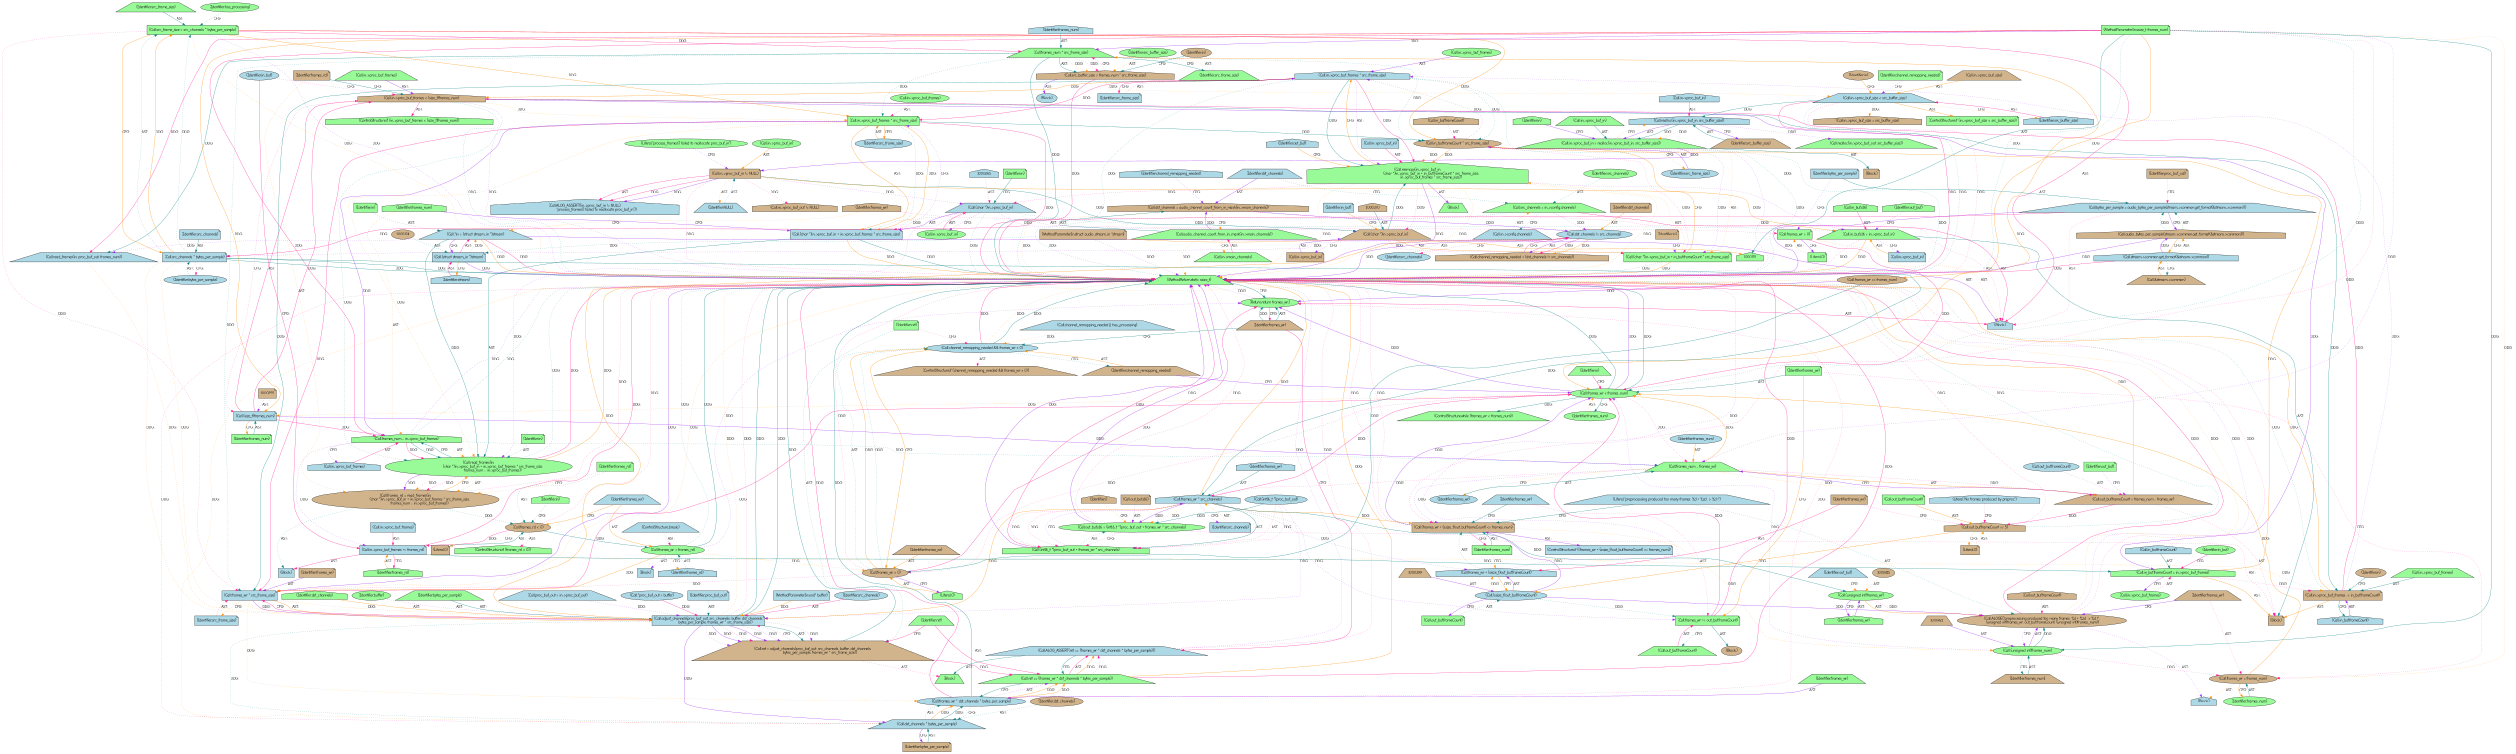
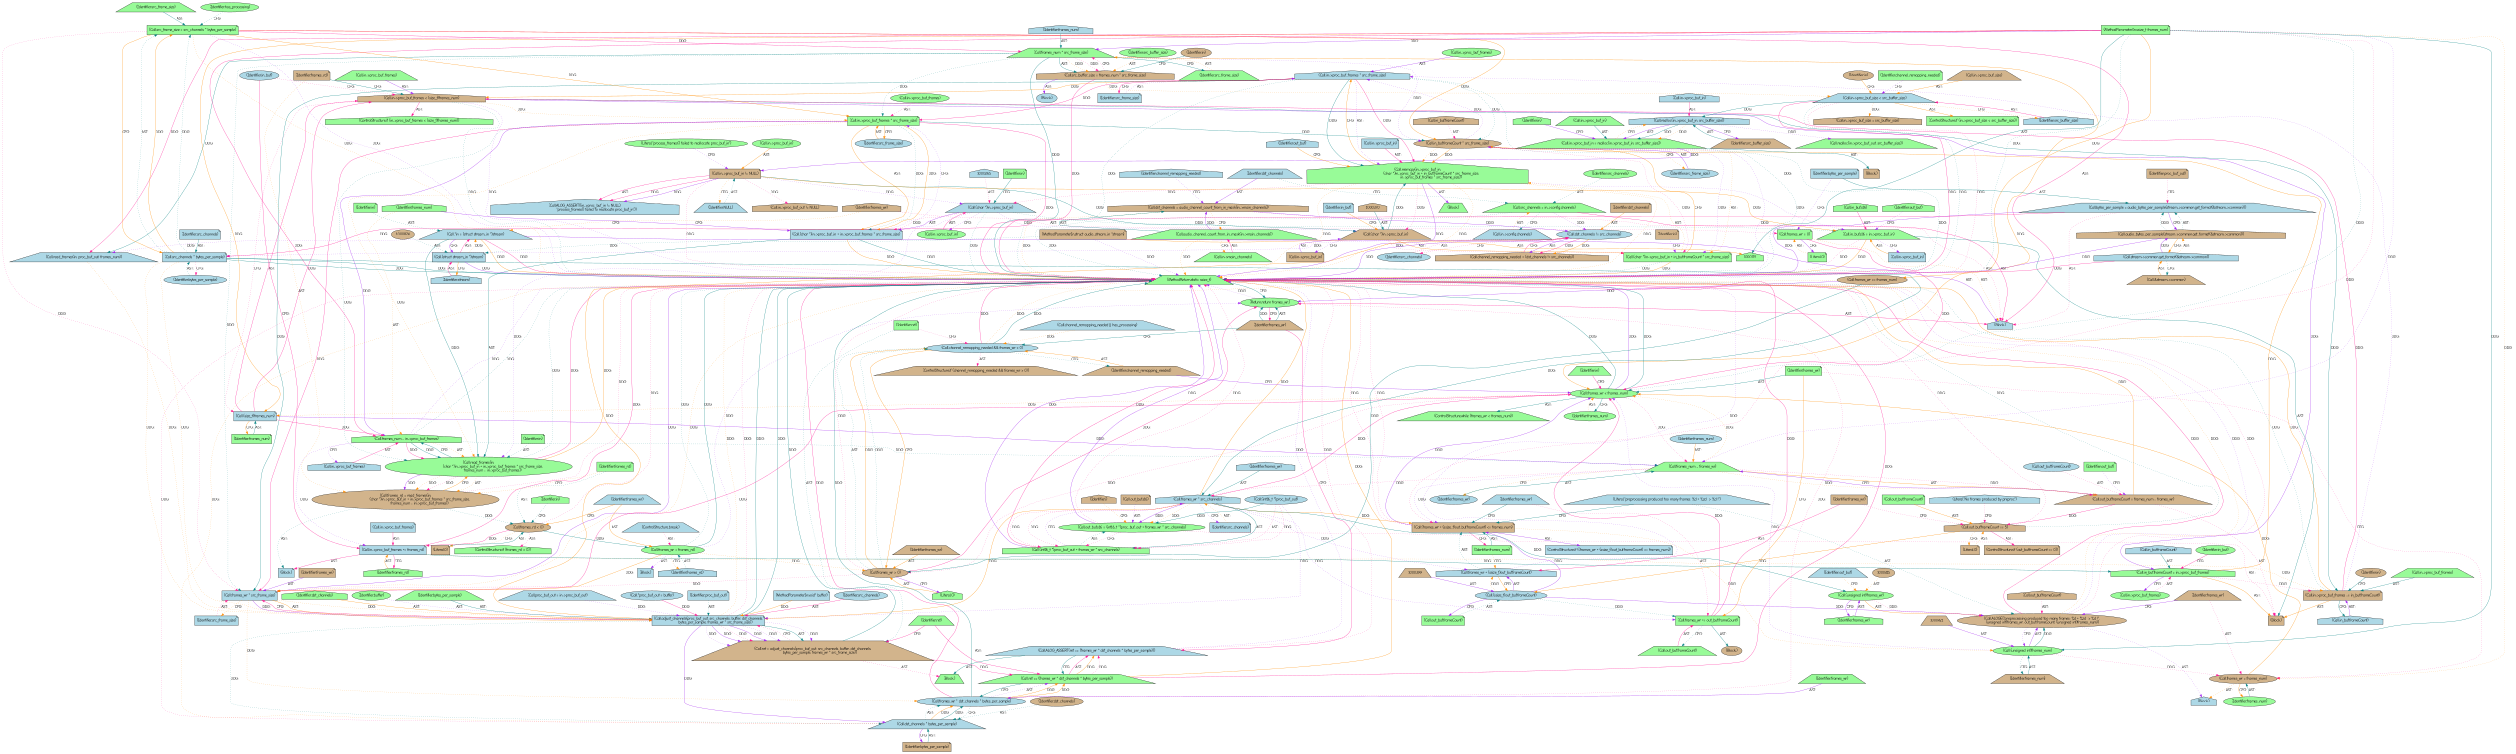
edge "(Call,frames_num * src_frame_size)" -> "(Call,in_buf.frameCount * src_frame_size)": color teal -> purple
edge "(Call,in->proc_buf_in != NULL)" -> "(Identifier,NULL)": label "AST: " -> "CFG: "
node "1000124": label "1000124" -> "1000824"
edge "(Call,frames_wr < frames_num)" -> "(Return,return frames_wr;)": removed, label "DDG:"
node "1000255": removed
edge "(Call,frames_wr < frames_num)" -> "(ControlStructure,while (frames_wr < frames_num))": label "DDG: " -> "AST: "
edge "(Call,frames_num - frames_wr)" -> "(Call,frames_wr < frames_num)": style solid -> dotted
node "(ControlStructure,if (out_buf.frameCount == 0))": added
